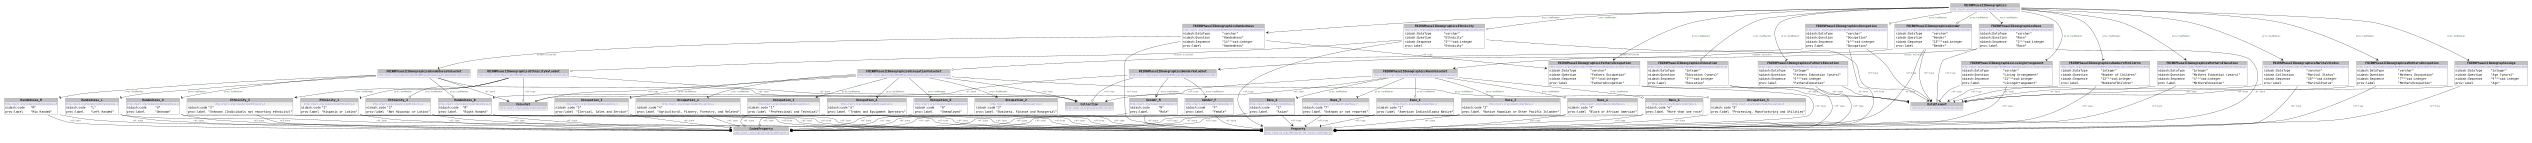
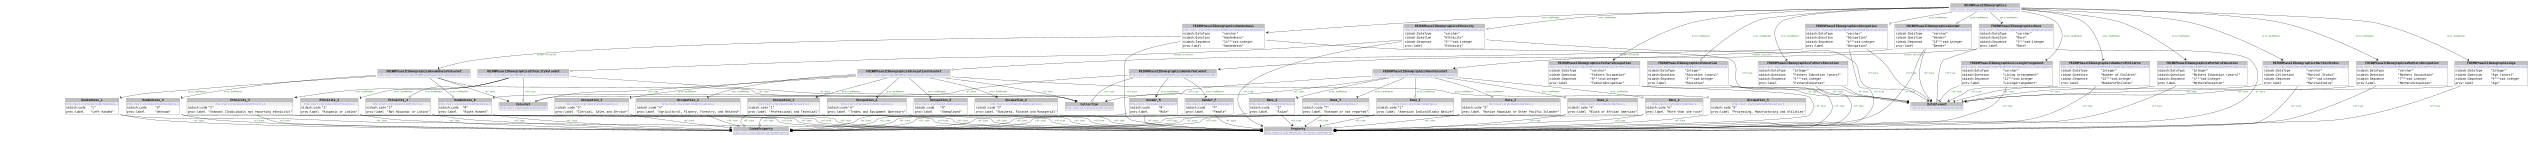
edge "FBIRNPhaseIIDemographicsHandedness" -> "FBIRNPhaseIIDemographicsFathersOccupation": now "FBIRNPhaseIIDemographicsHandedness" -> "DataElement"
node "Handedness_M": removed
